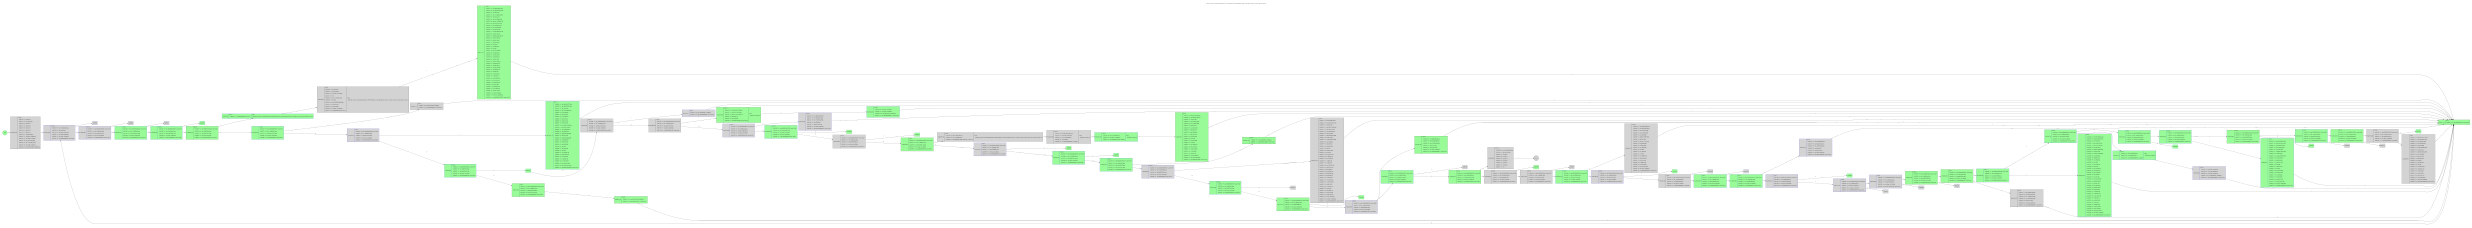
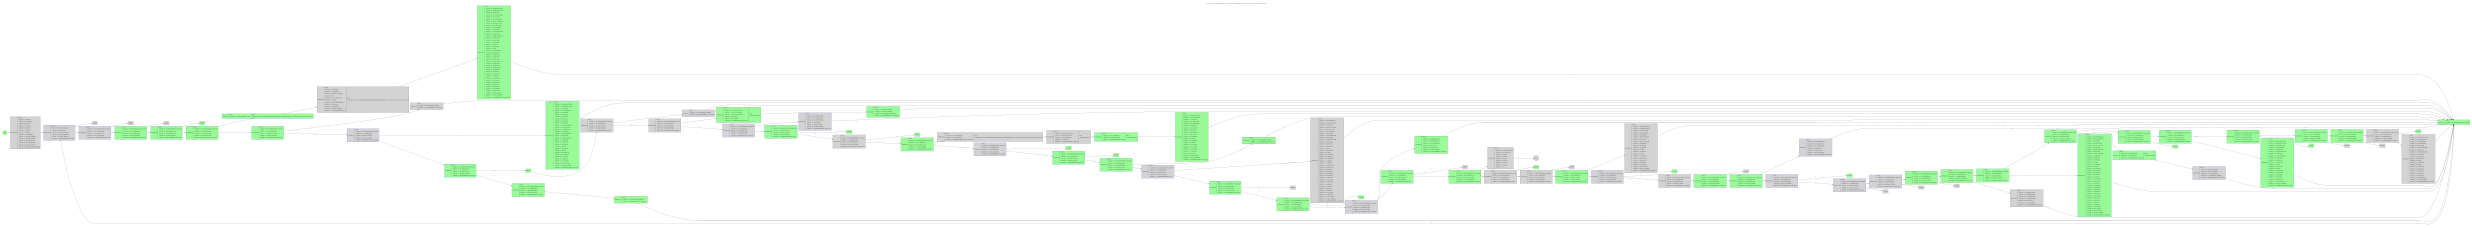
node "0x4024db": removed
